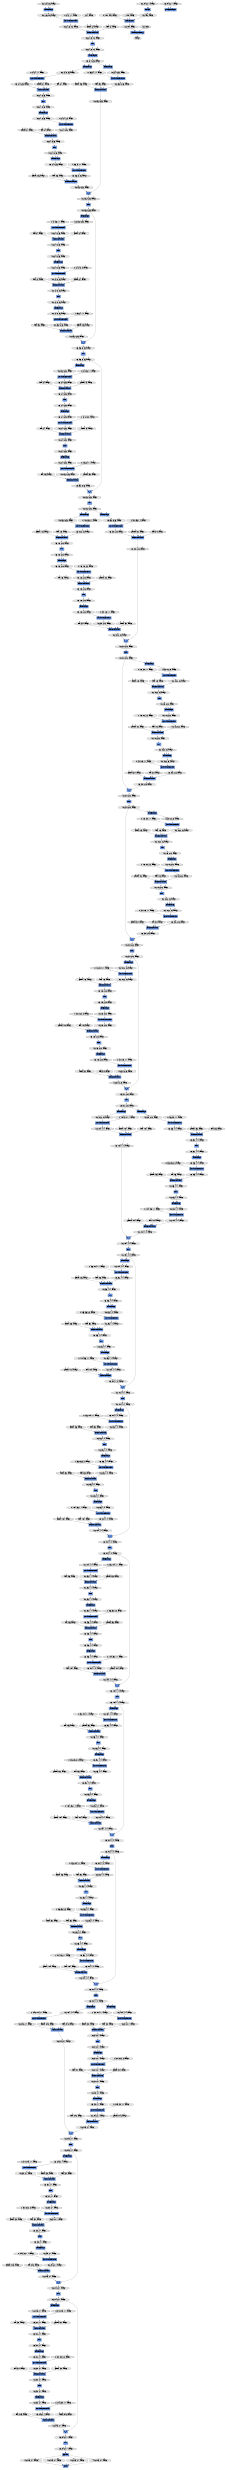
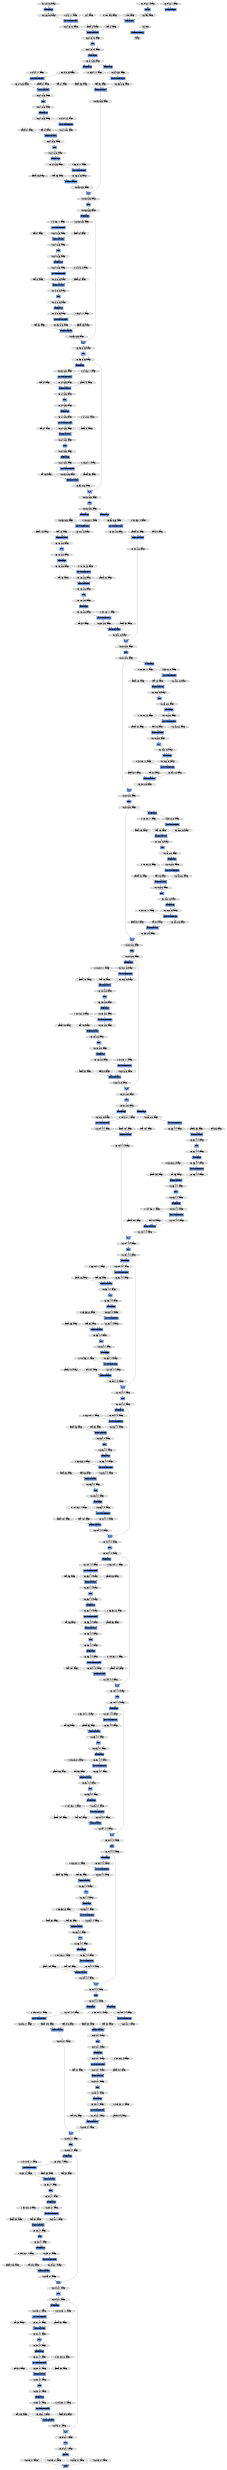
node "(128, 1000), float32": removed
node "W: (256, 512, 1, 1), float32": removed
